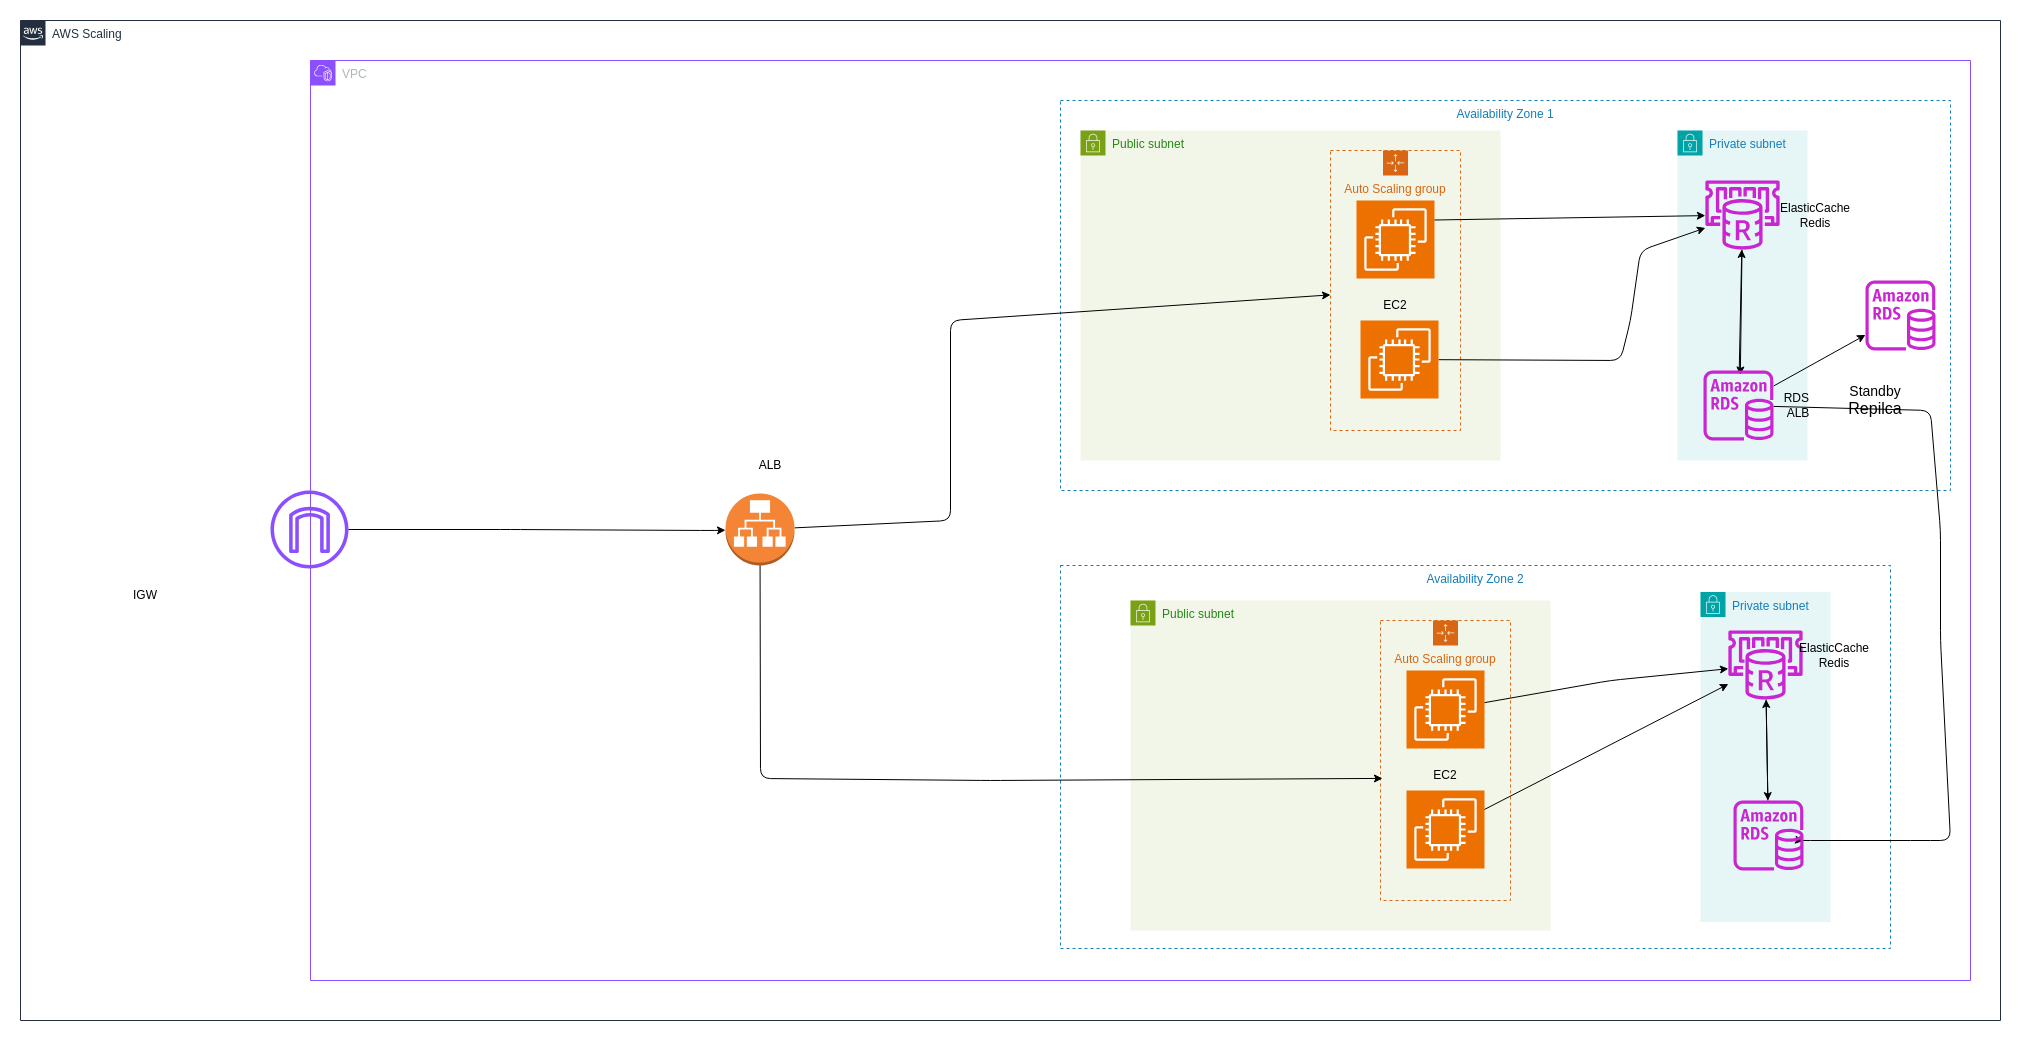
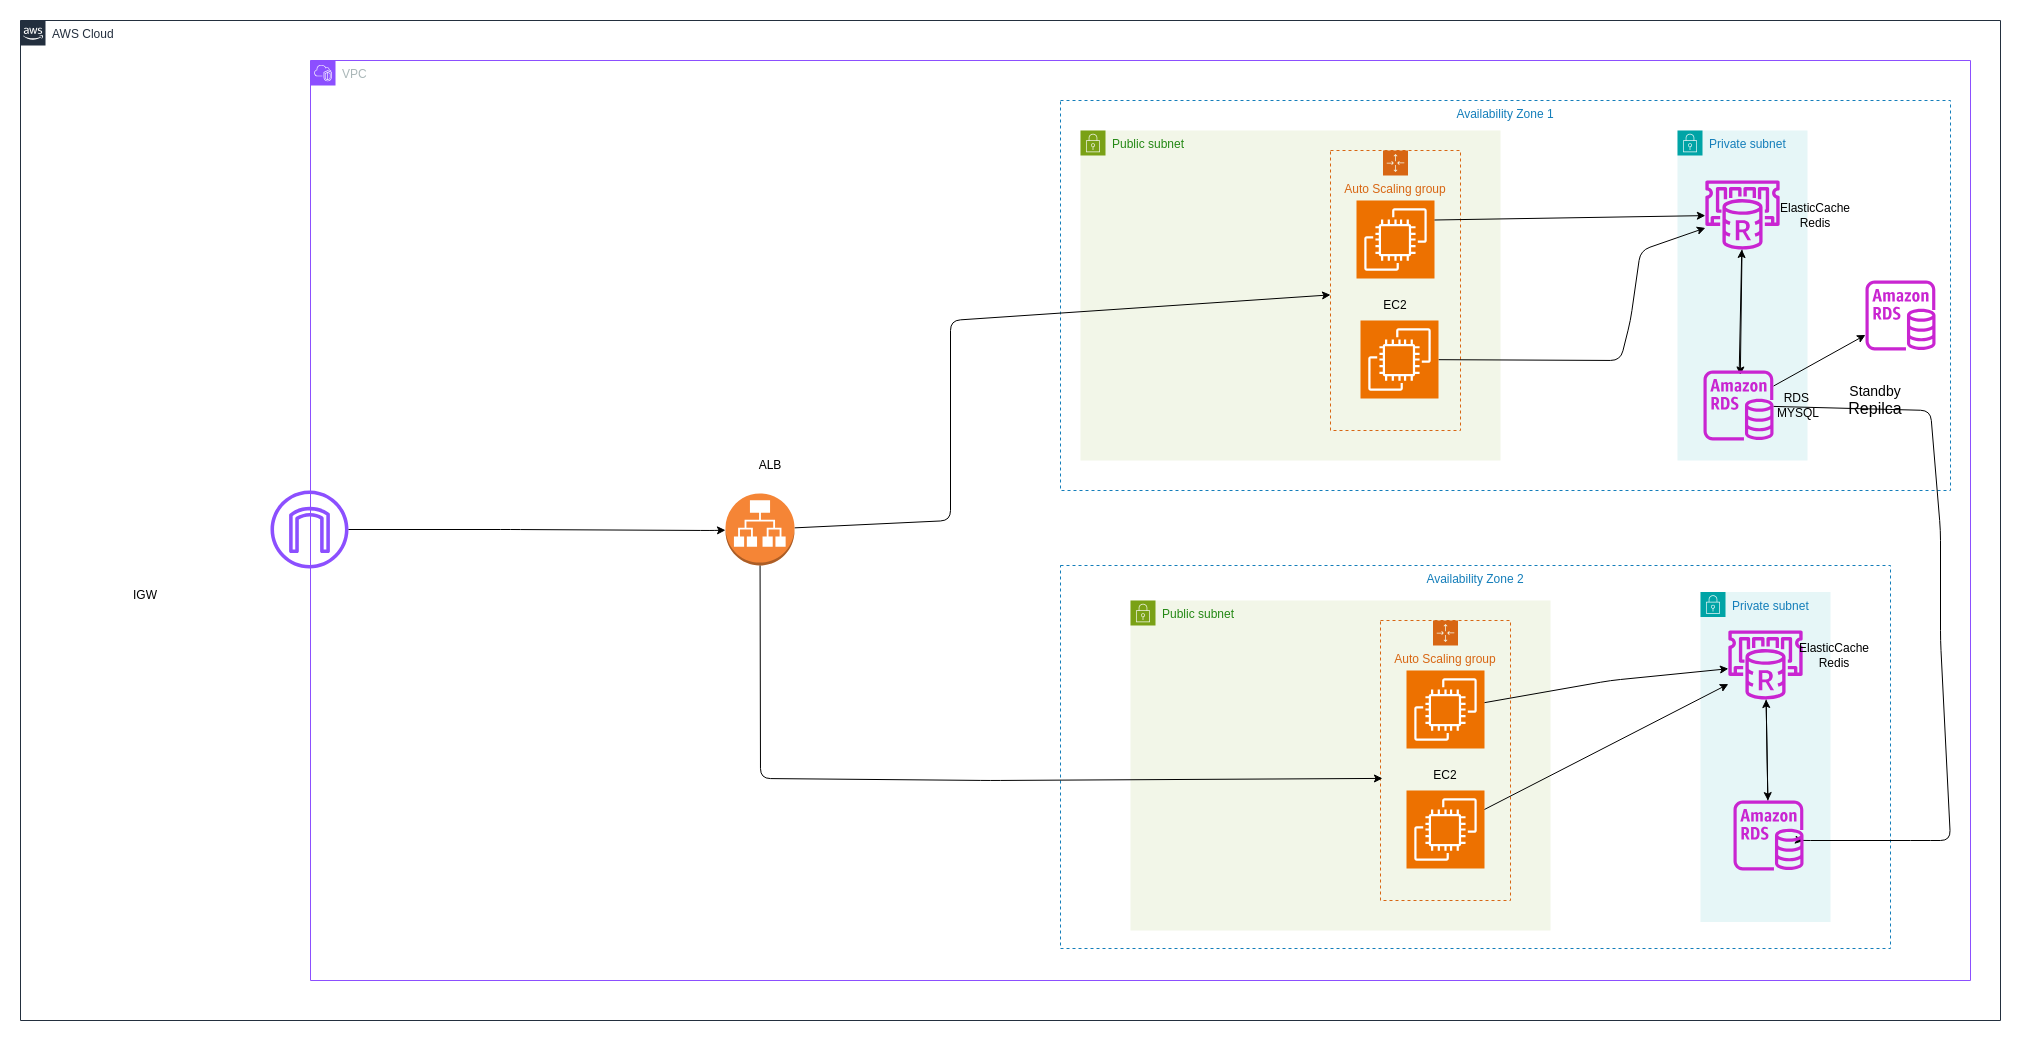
node "AWS Scaling": label "AWS Scaling" -> "AWS Cloud"
node "RDS ALB": label "RDS ALB" -> "RDS MYSQL"
